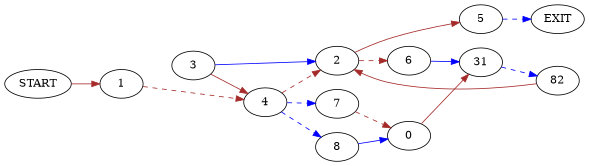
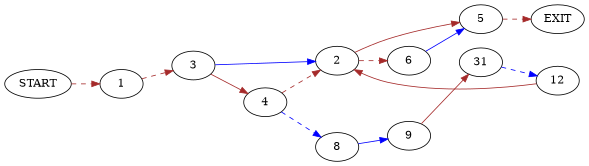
edge "5" -> "EXIT": color blue -> brown
edge "6" -> "31": now "6" -> "5"
node "82": label "82" -> "12"
edge "START" -> "1": style solid -> dashed
edge "1" -> "4": now "1" -> "3"
node "7": removed
node "0": label "0" -> "9"
